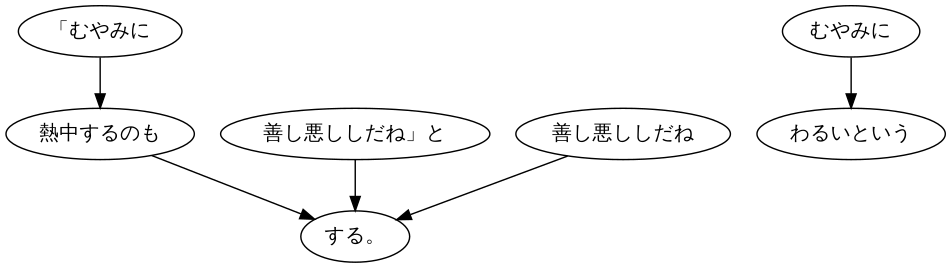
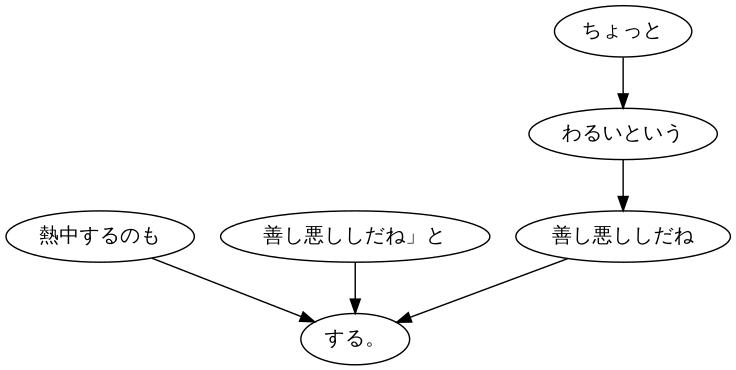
node "「むやみに": removed
node "むやみに": label "むやみに" -> "ちょっと"
edge "わるいという" -> "善し悪ししだね": added
